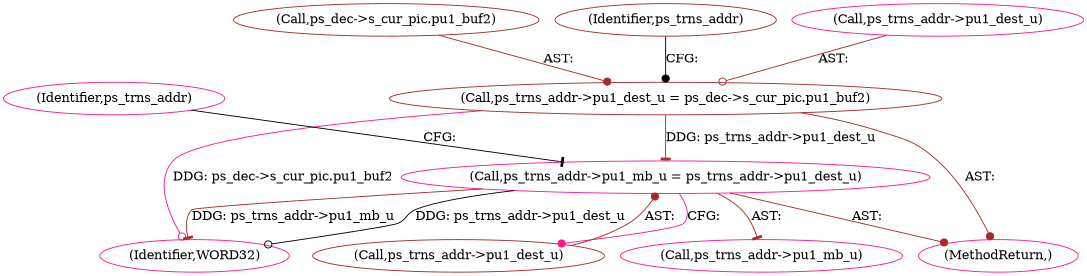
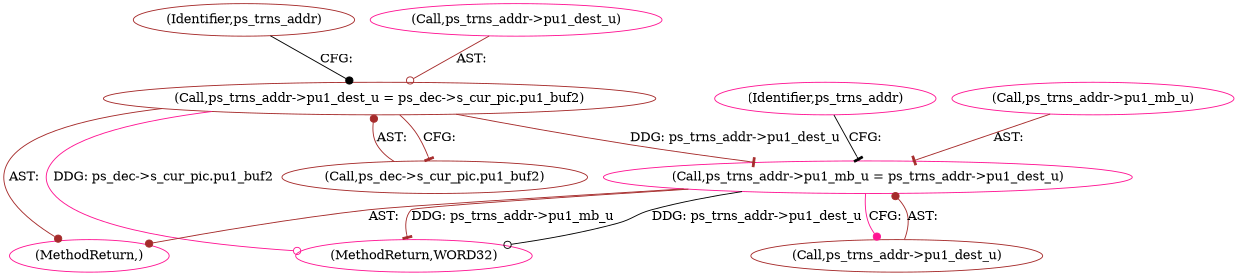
edge "(Call,ps_trns_addr->pu1_dest_u = ps_dec->s_cur_pic.pu1_buf2)" -> "(Call,ps_dec->s_cur_pic.pu1_buf2)": added, label "CFG:"
edge "(Call,ps_trns_addr->pu1_mb_u = ps_trns_addr->pu1_dest_u)" -> "(Call,ps_trns_addr->pu1_mb_u)": reversed
node "(Identifier,WORD32)": label "(Identifier,WORD32)" -> "(MethodReturn,WORD32)"
